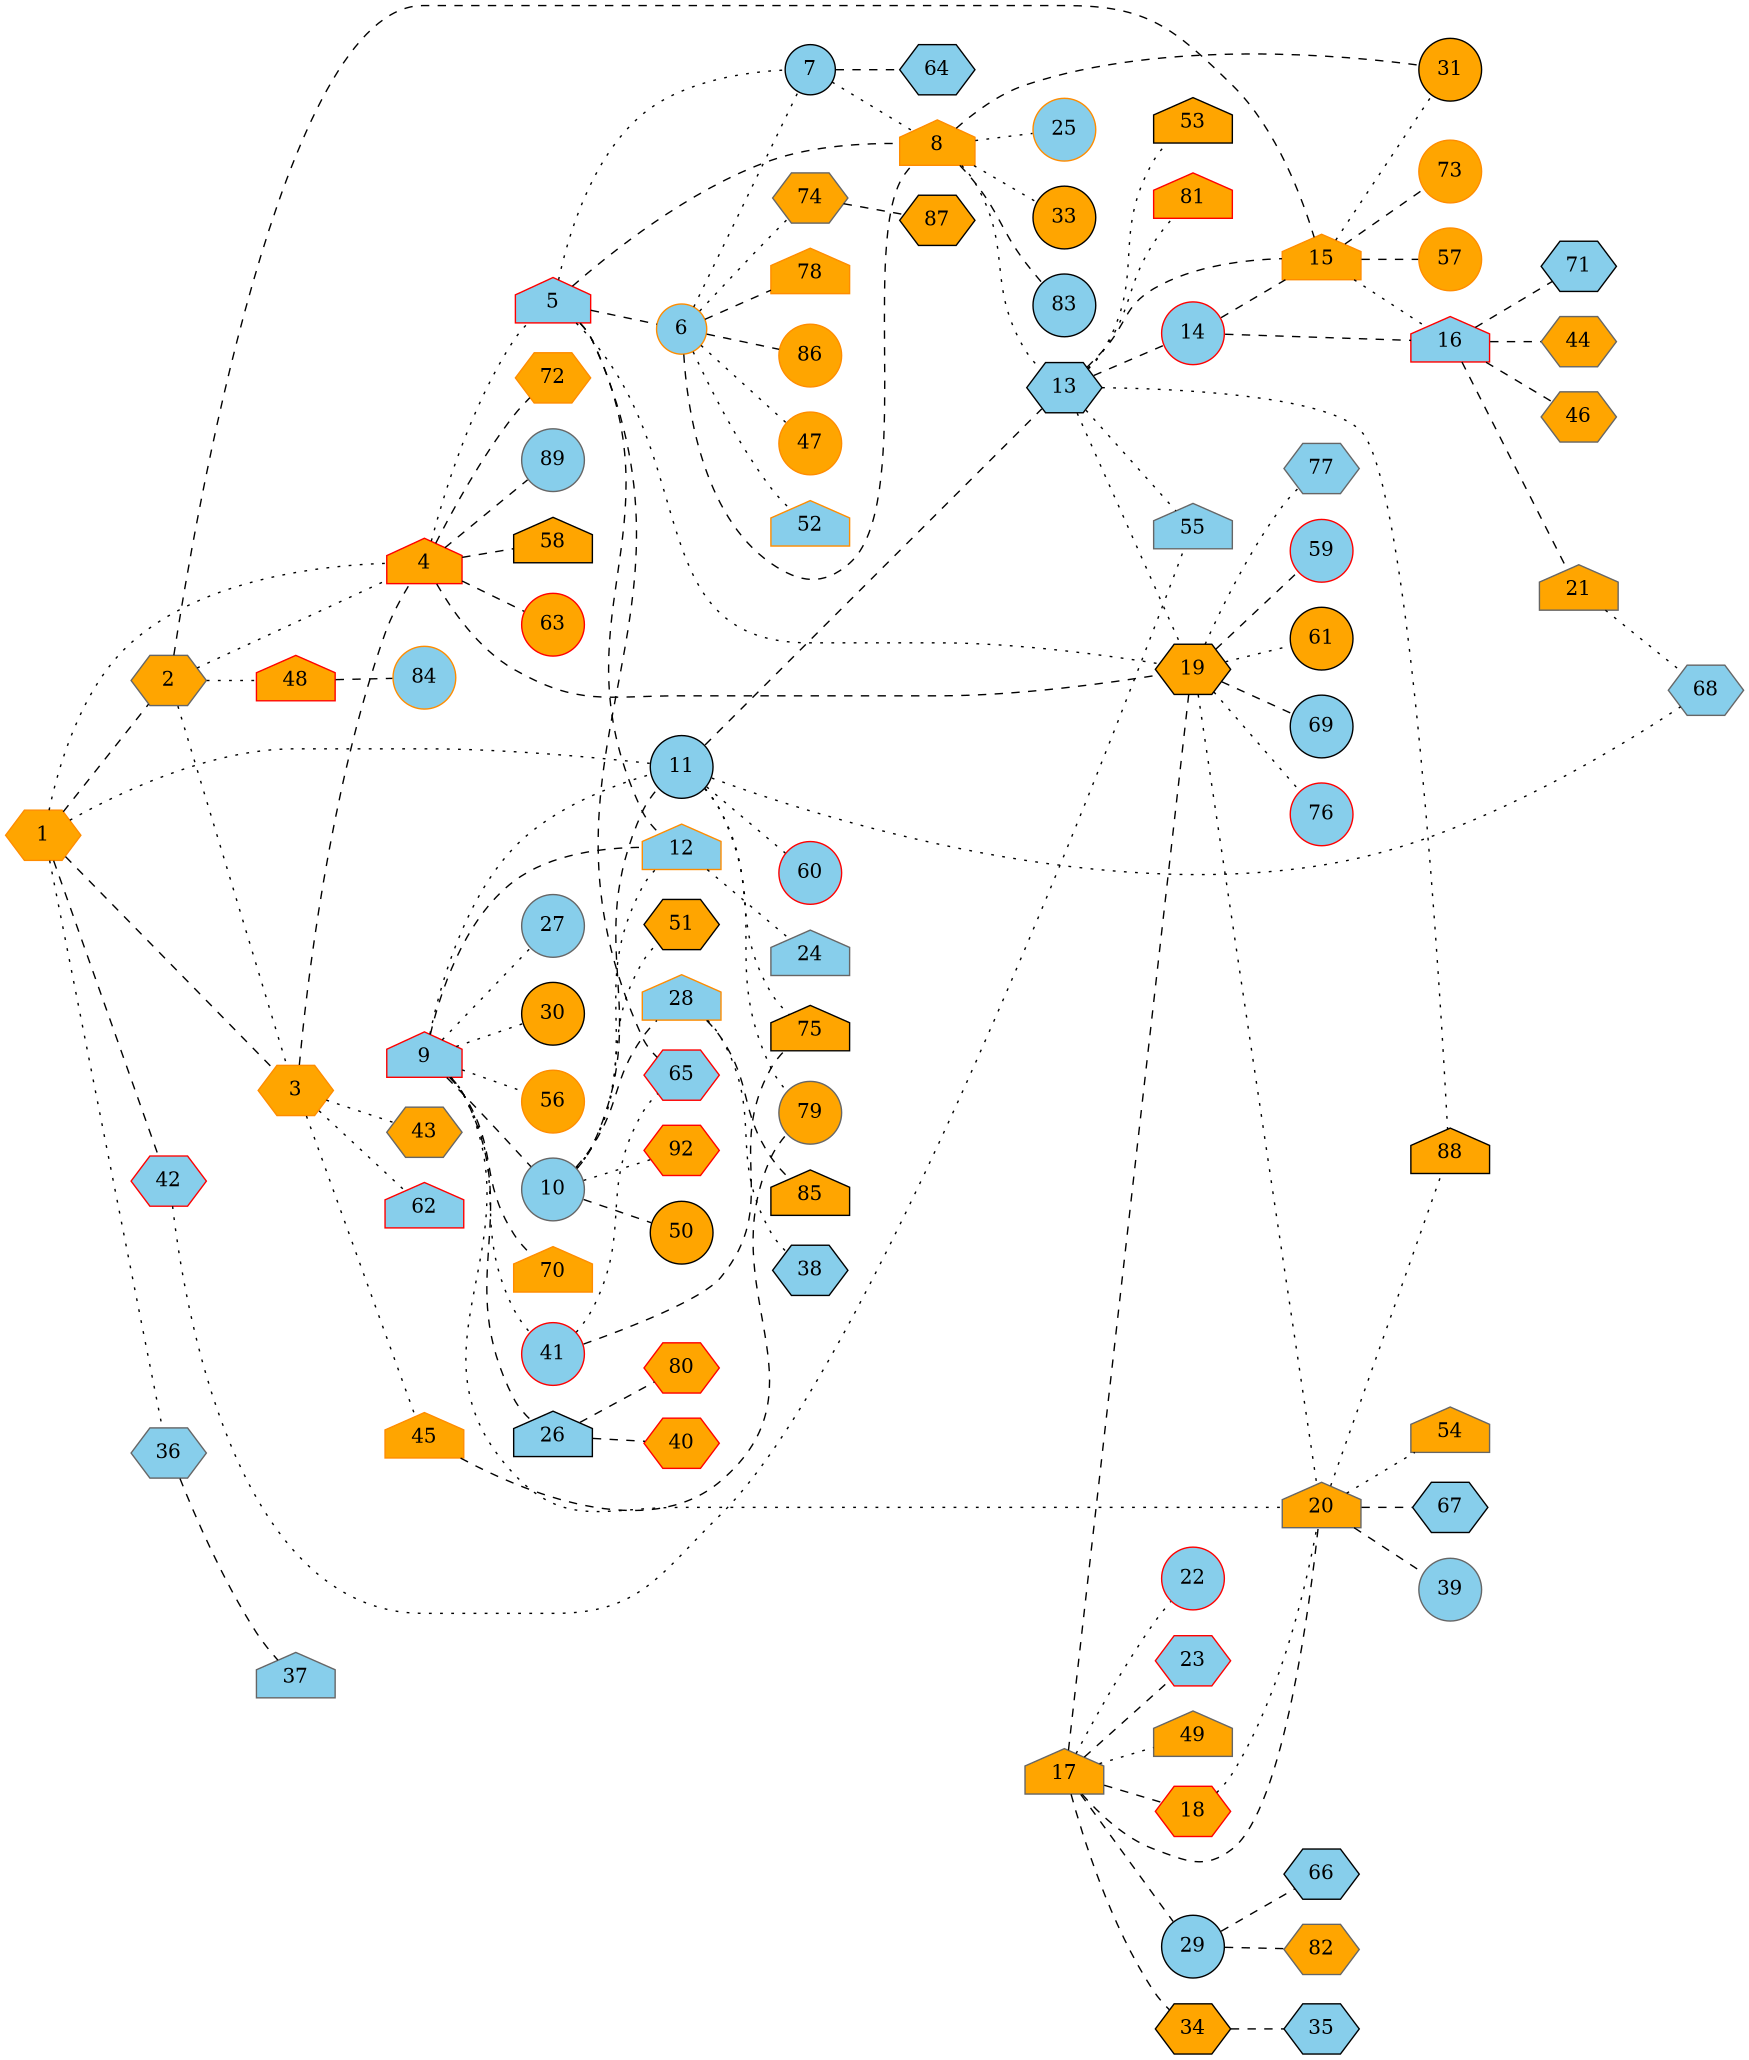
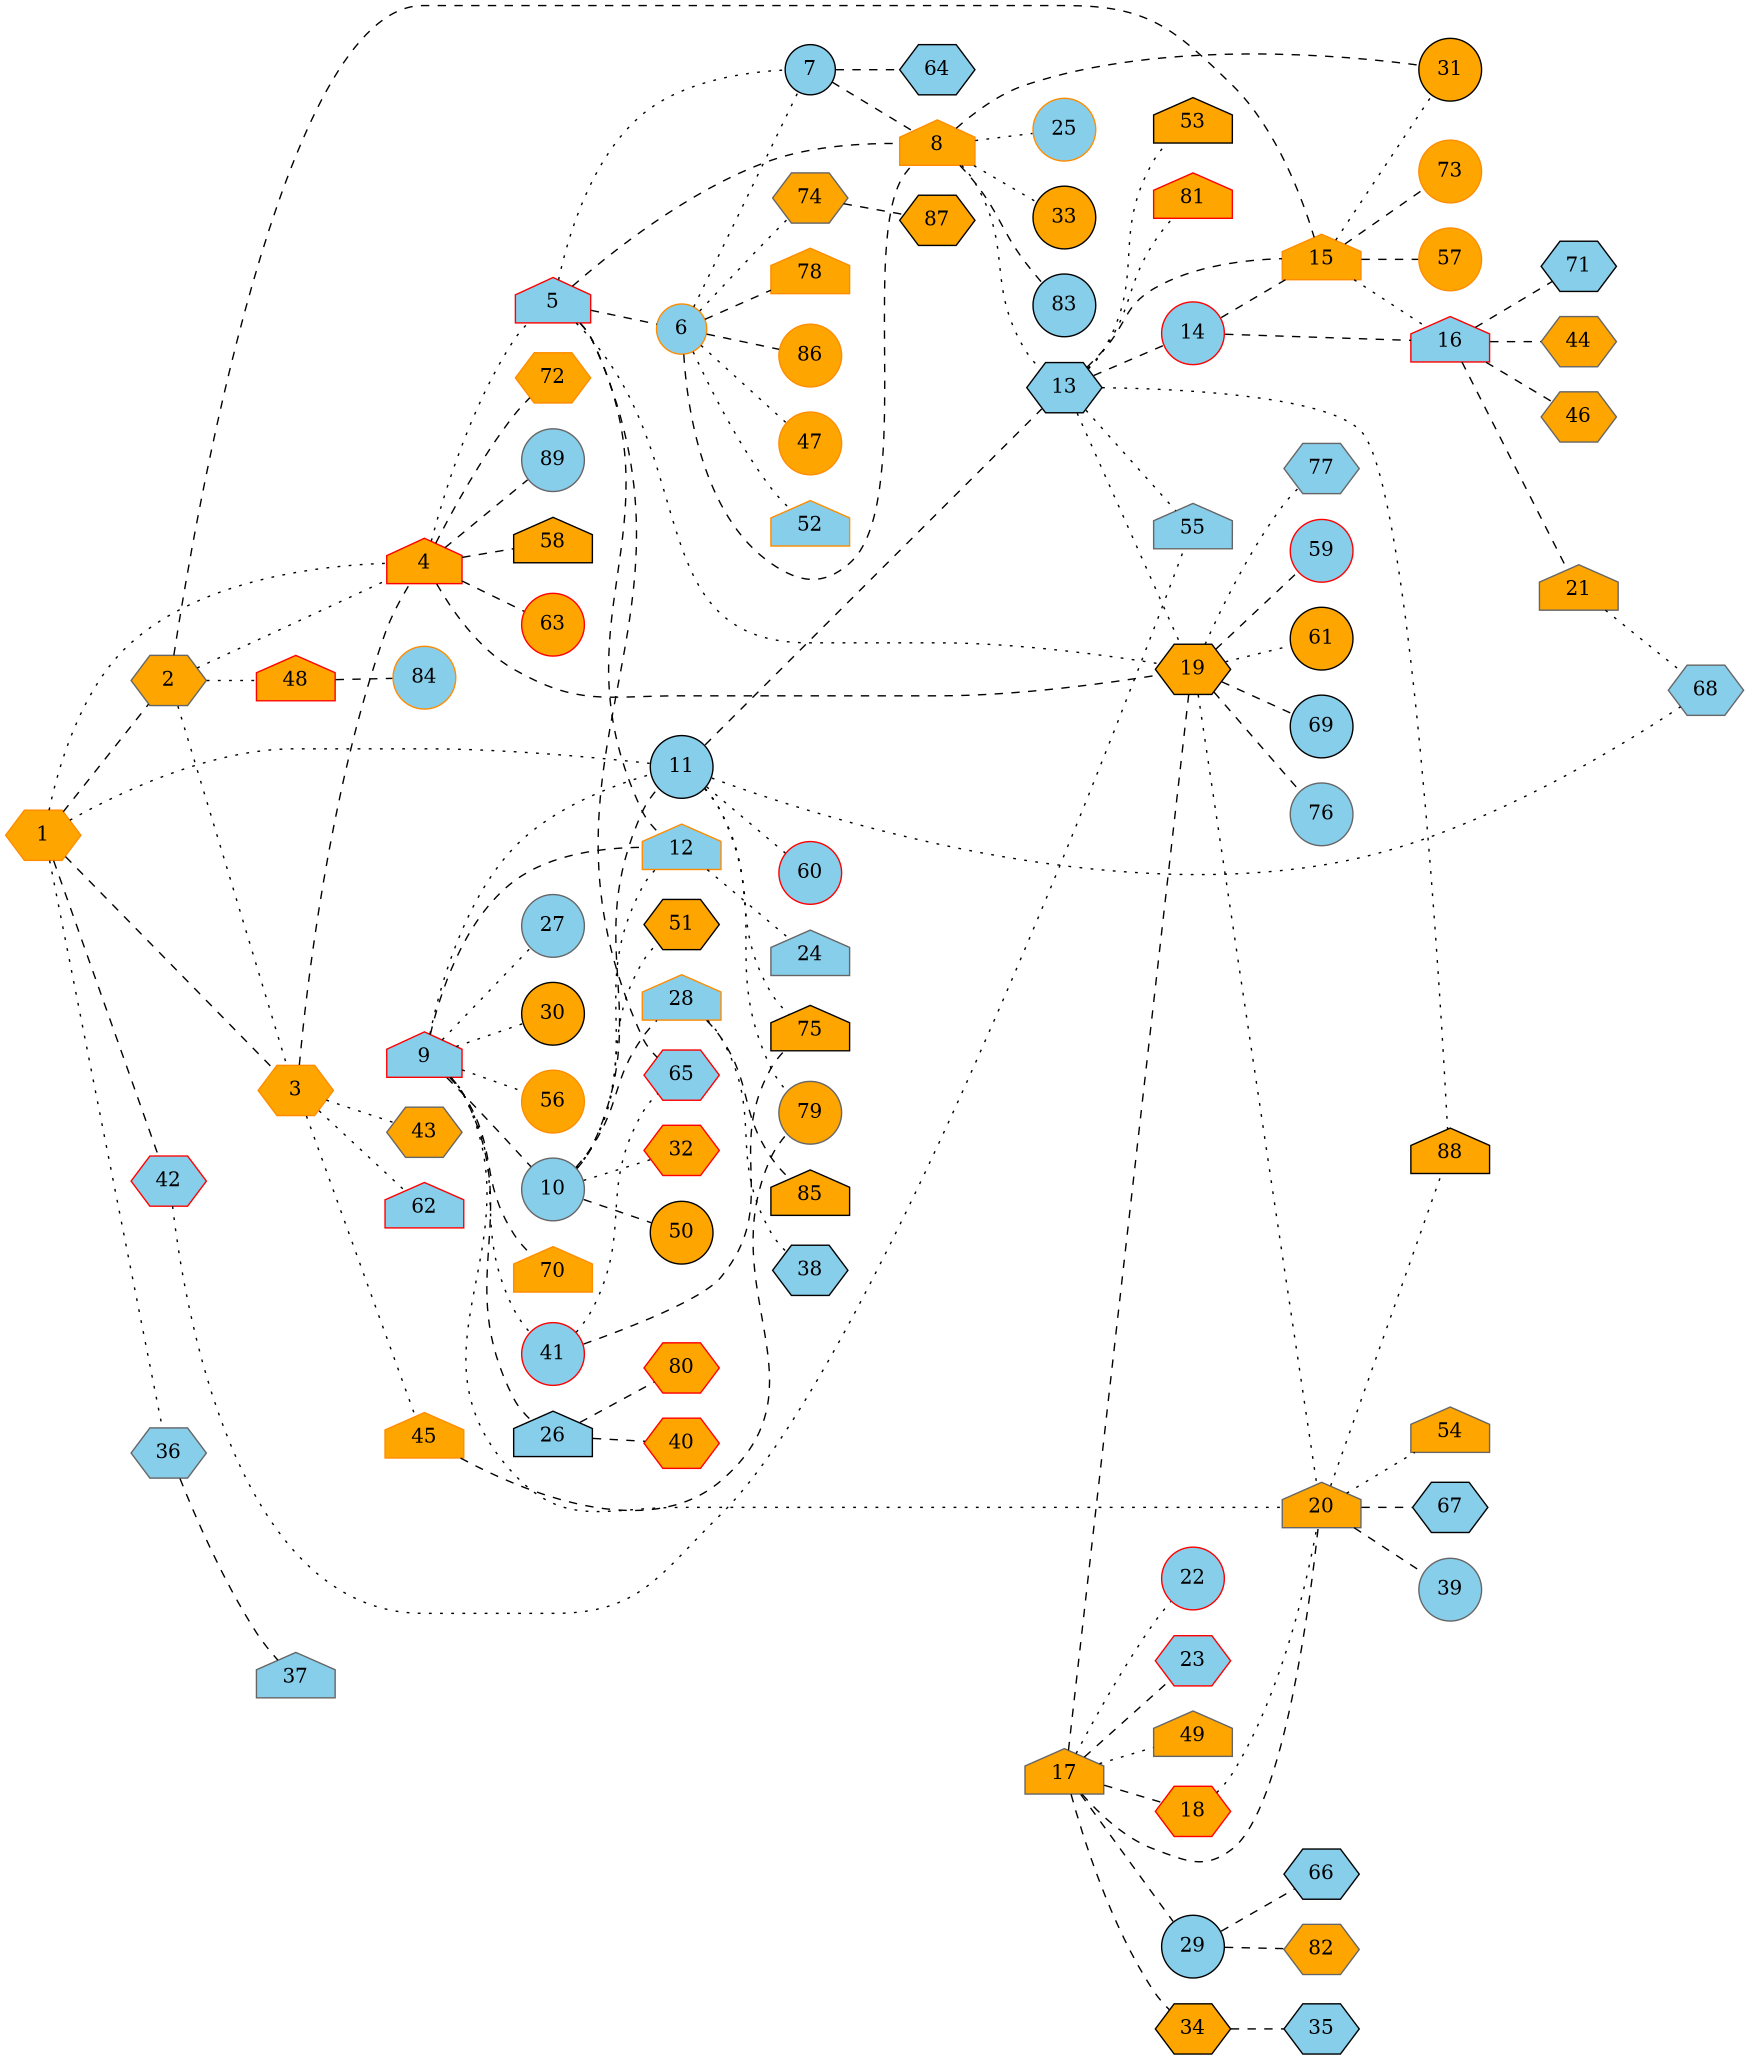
edge "7" -- "8": style dotted -> dashed
edge "19" -- "76": style dotted -> dashed
node "76": color red -> gray40
node "92": label "92" -> "32"
